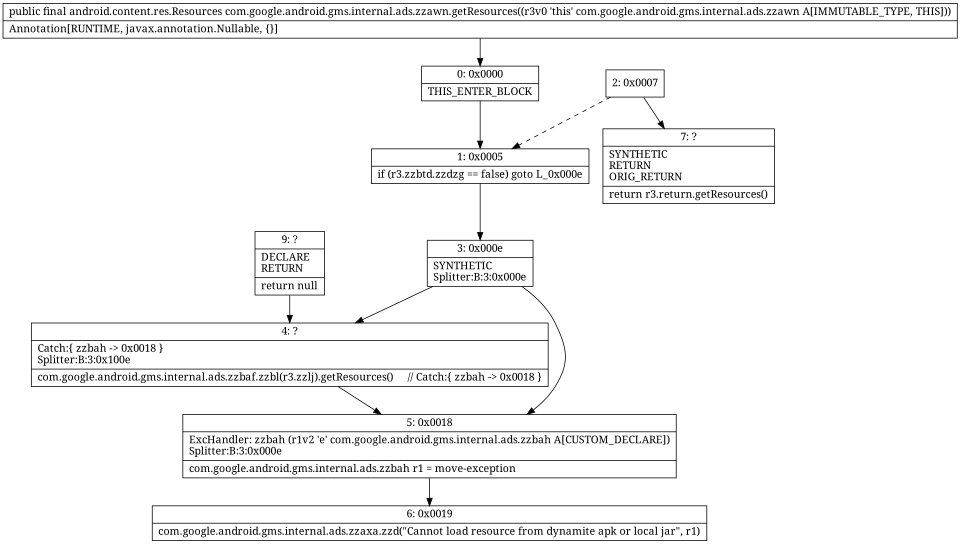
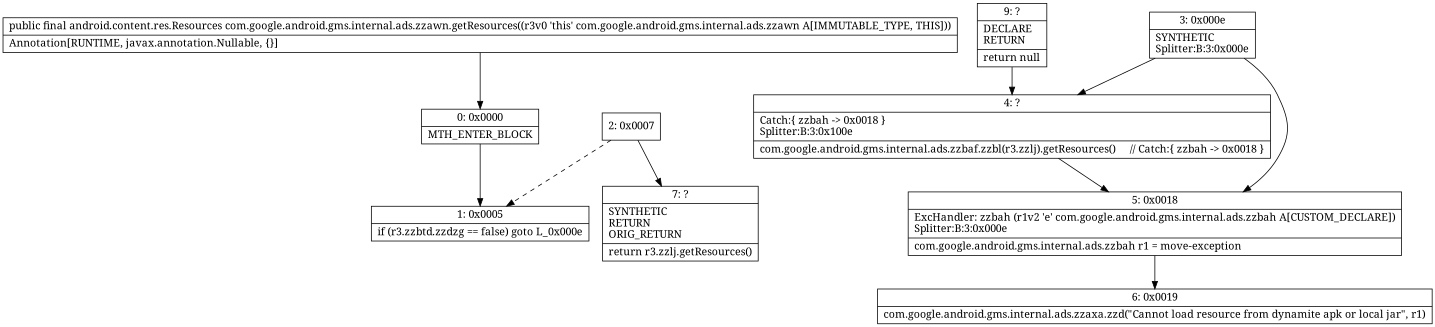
node "0: 0x0000": text "THIS_ENTER_BLOCK" -> "MTH_ENTER_BLOCK"
node "7: ?": text "return r3.return.getResources()" -> "return r3.zzlj.getResources()"
edge "1: 0x0005" -> "3: 0x000e": removed
